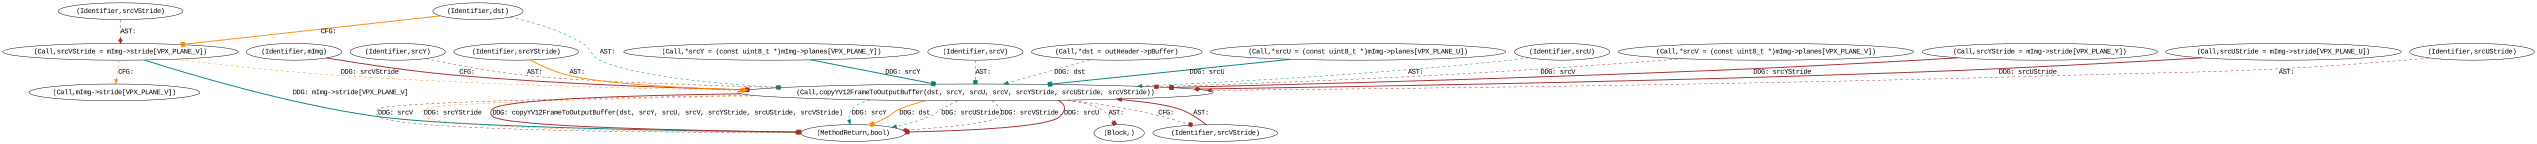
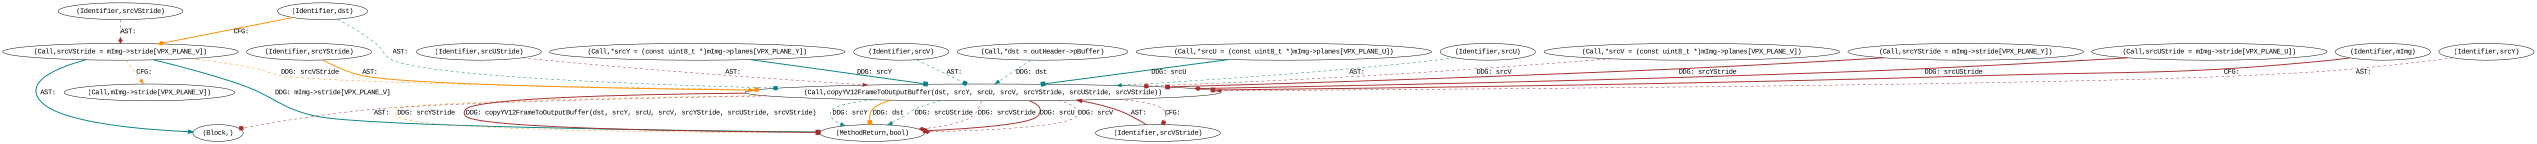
edge "(Identifier,dst)" -> "(Call,srcVStride = mImg->stride[VPX_PLANE_V])": arrowhead box -> diamond
edge "(Call,srcVStride = mImg->stride[VPX_PLANE_V])" -> "(Block,)": added, label "AST:"
edge "(Call,srcVStride = mImg->stride[VPX_PLANE_V])" -> "(MethodReturn,bool)": arrowhead normal -> box
